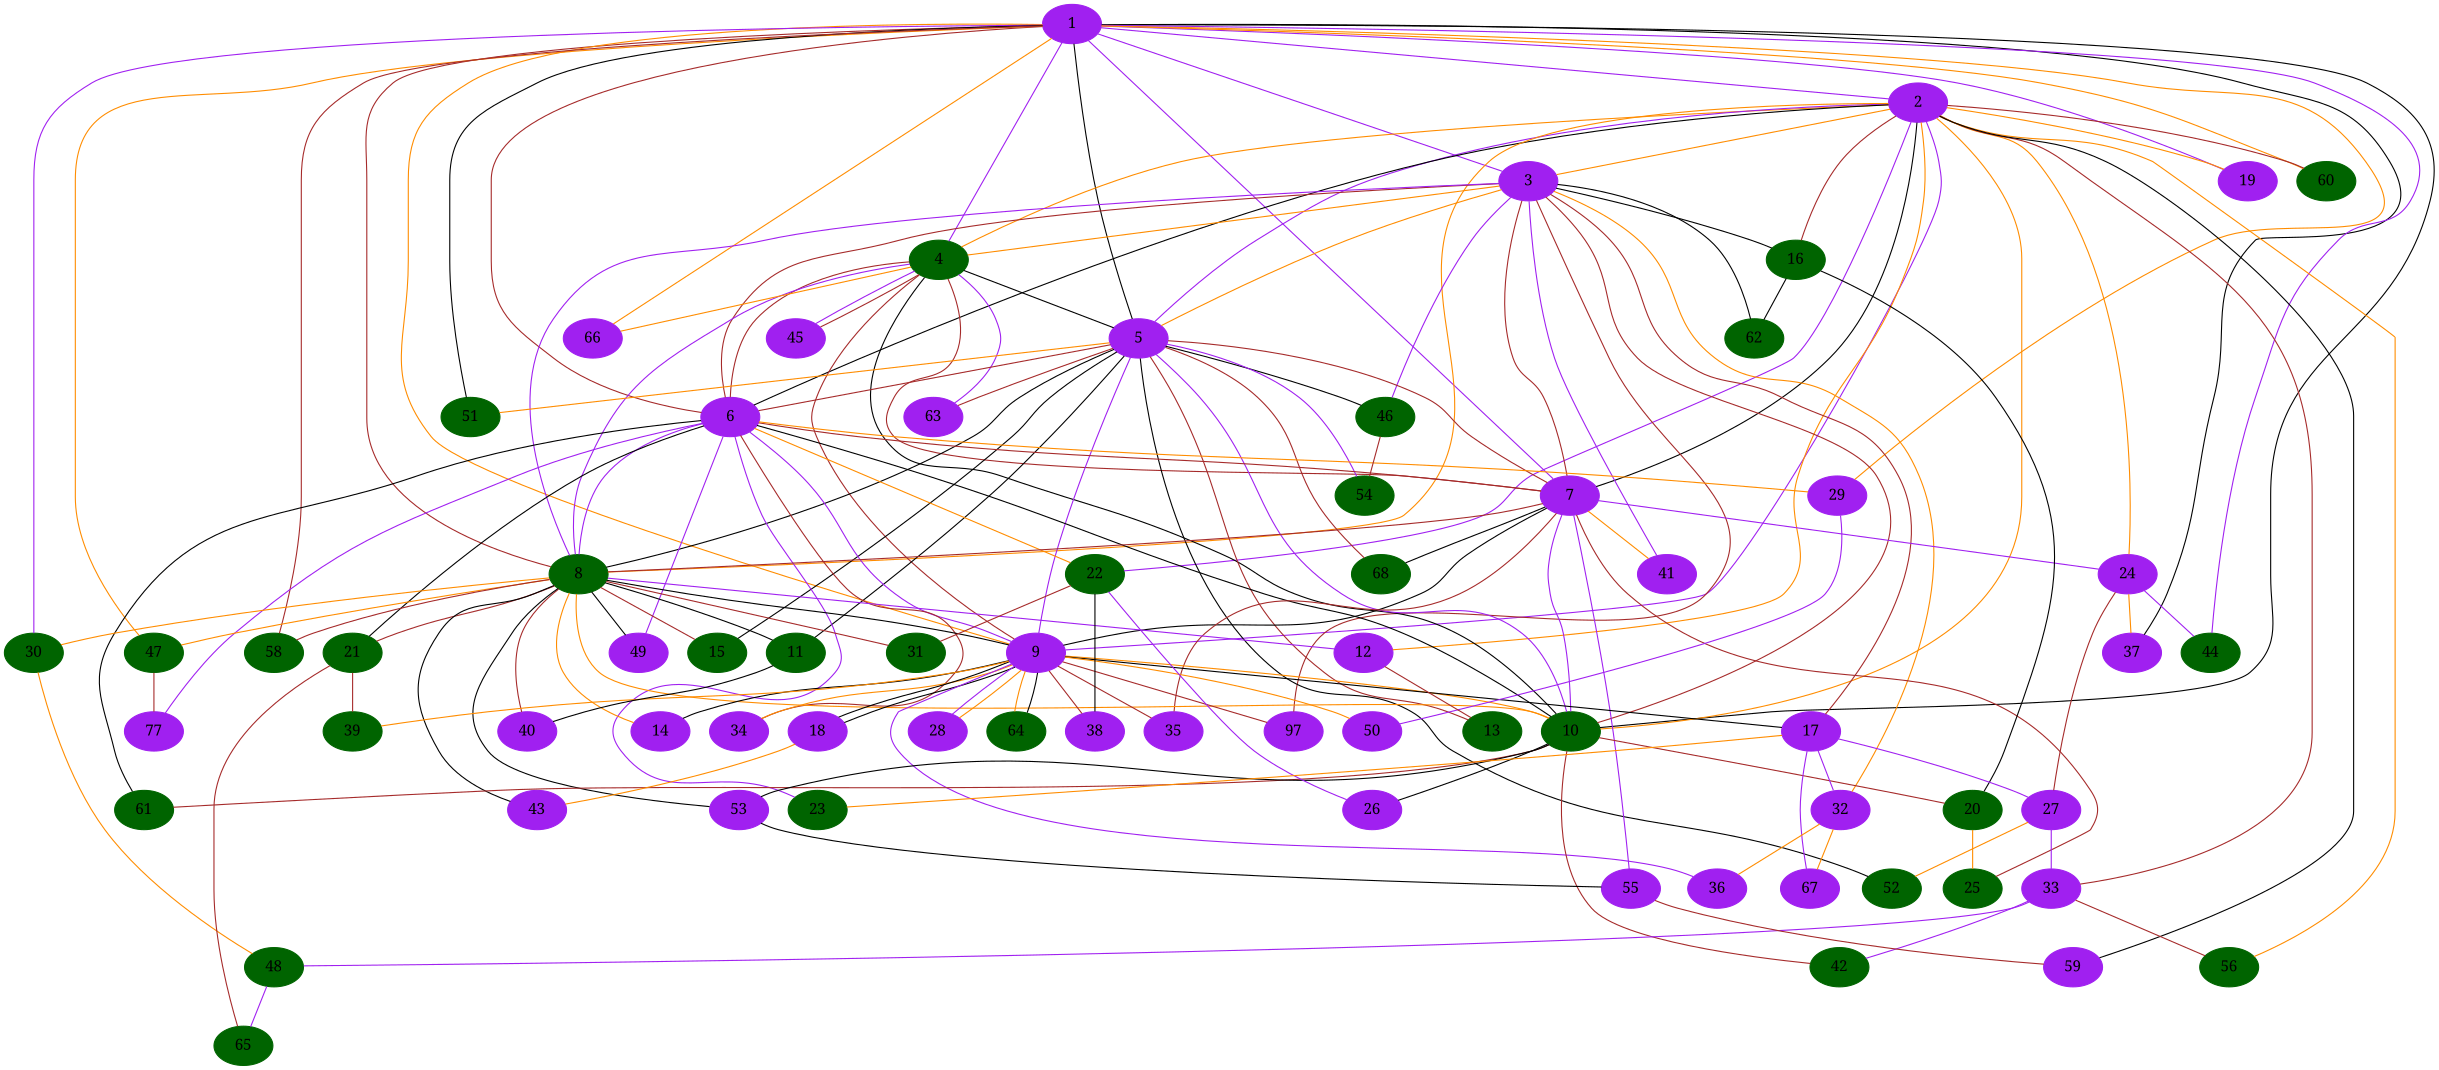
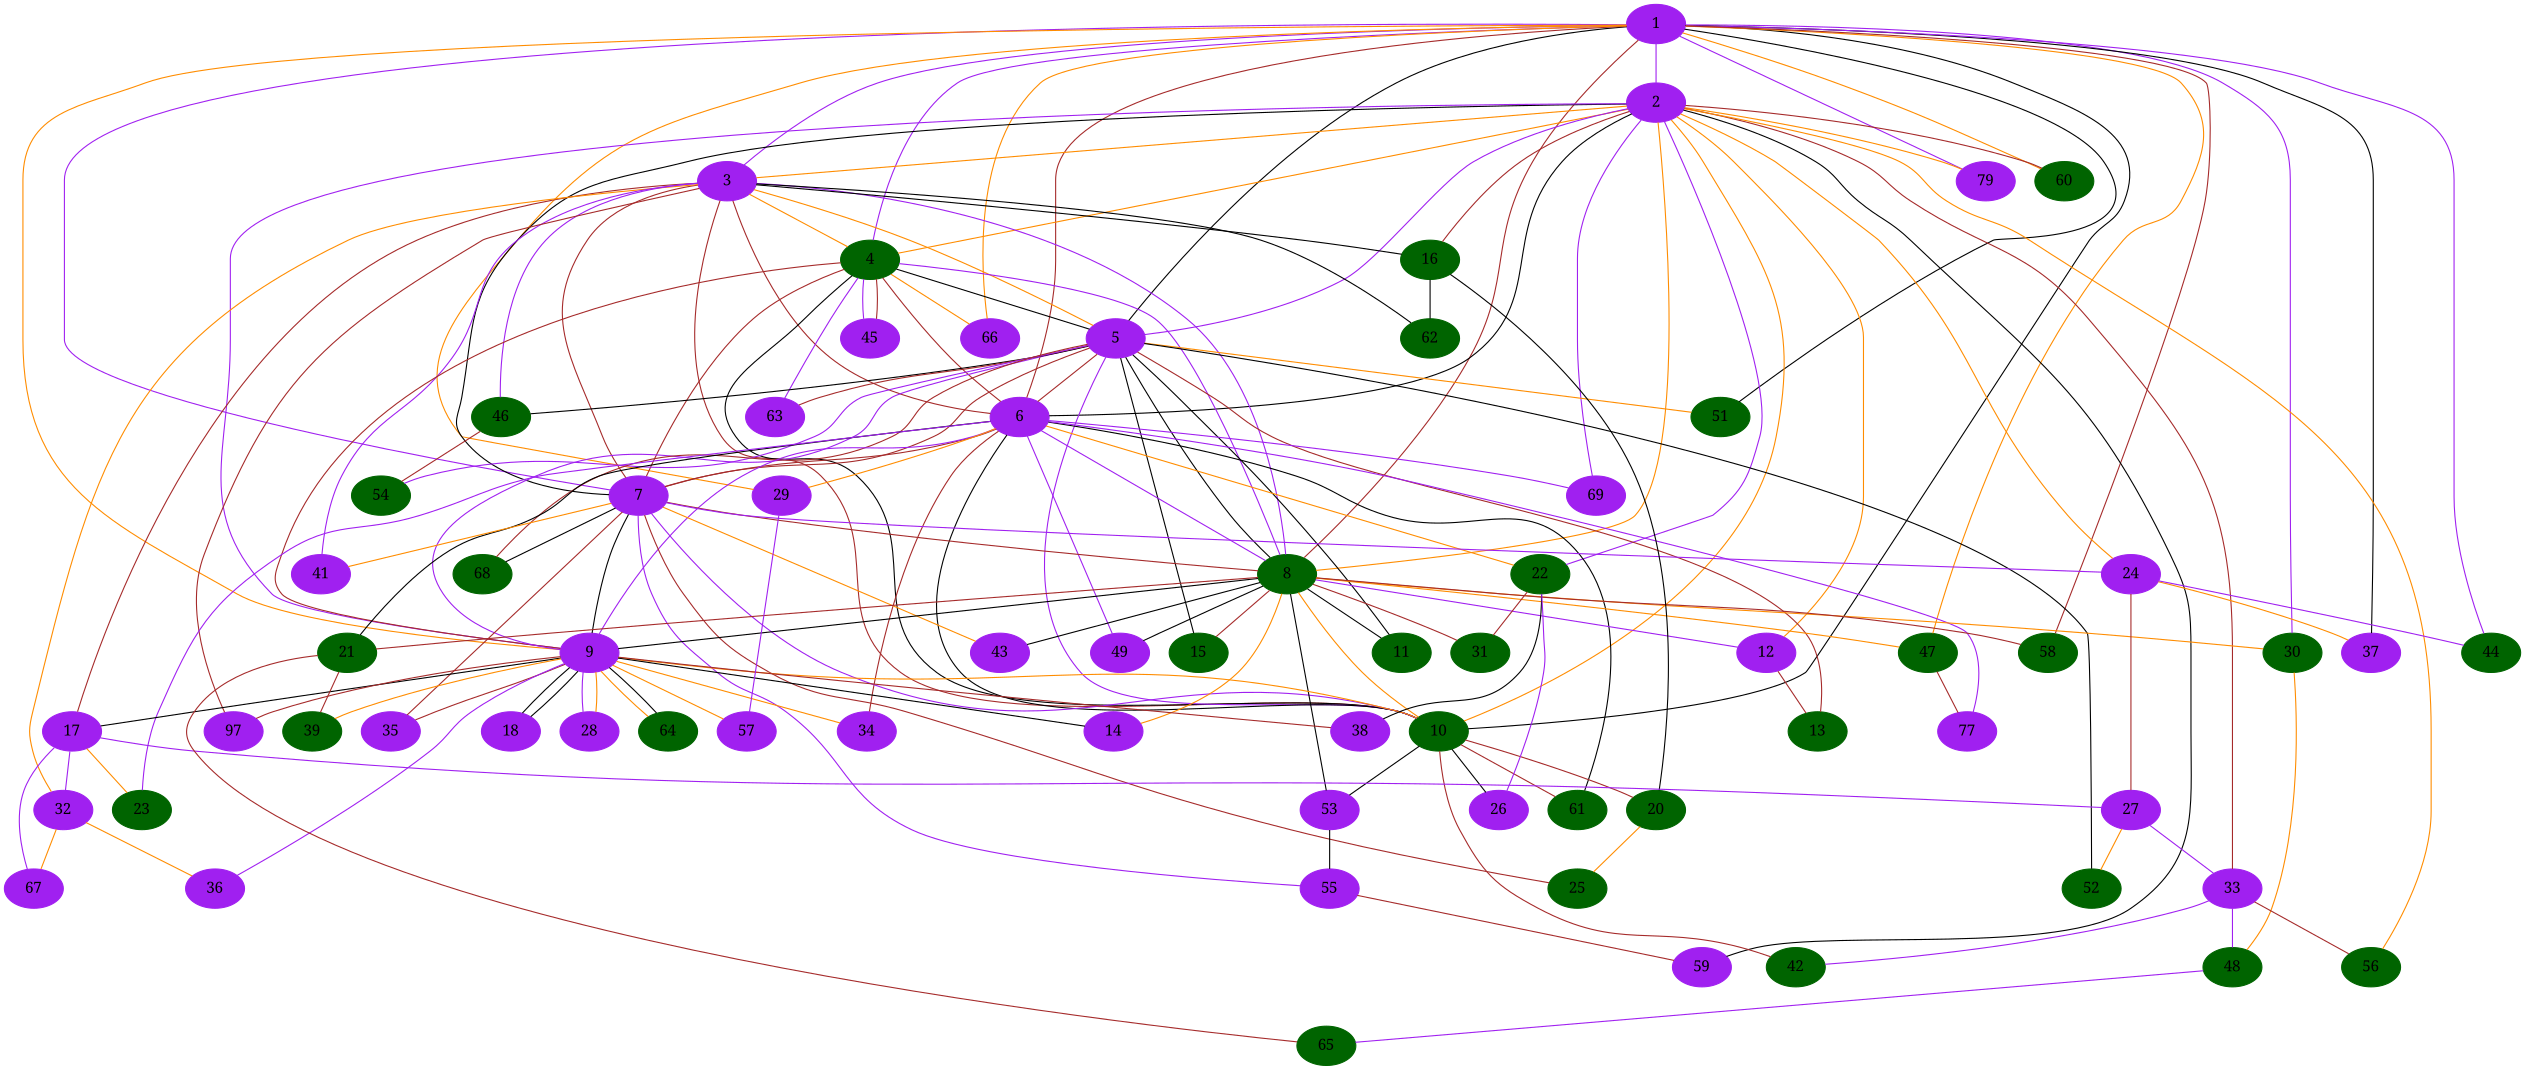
node "19": label "19" -> "79"
node "69": added
node "40": removed
node "50": label "50" -> "57"
edge "18" -- "43": now "7" -- "43"
